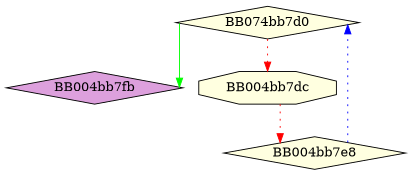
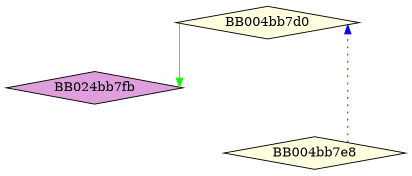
node "BB074bb7d0": label "BB074bb7d0" -> "BB004bb7d0"
node "BB004bb7fb": label "BB004bb7fb" -> "BB024bb7fb"
node "BB004bb7dc": removed
